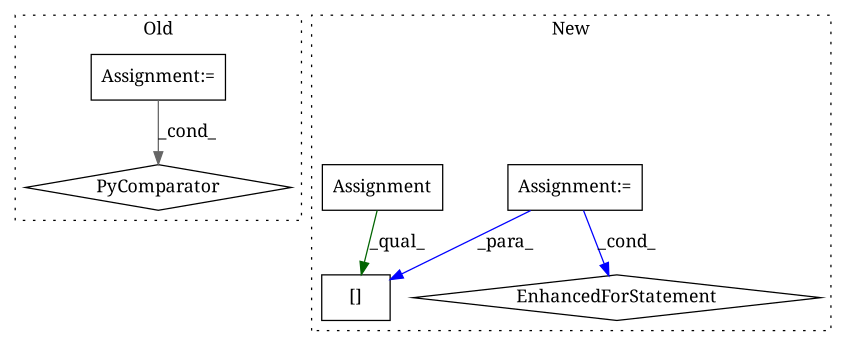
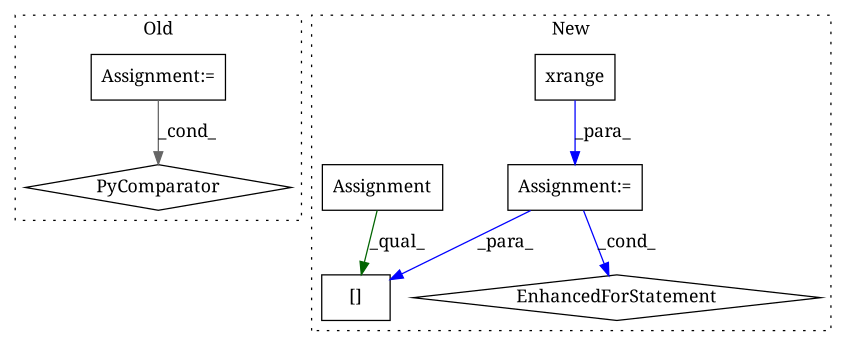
node "xrange": added
